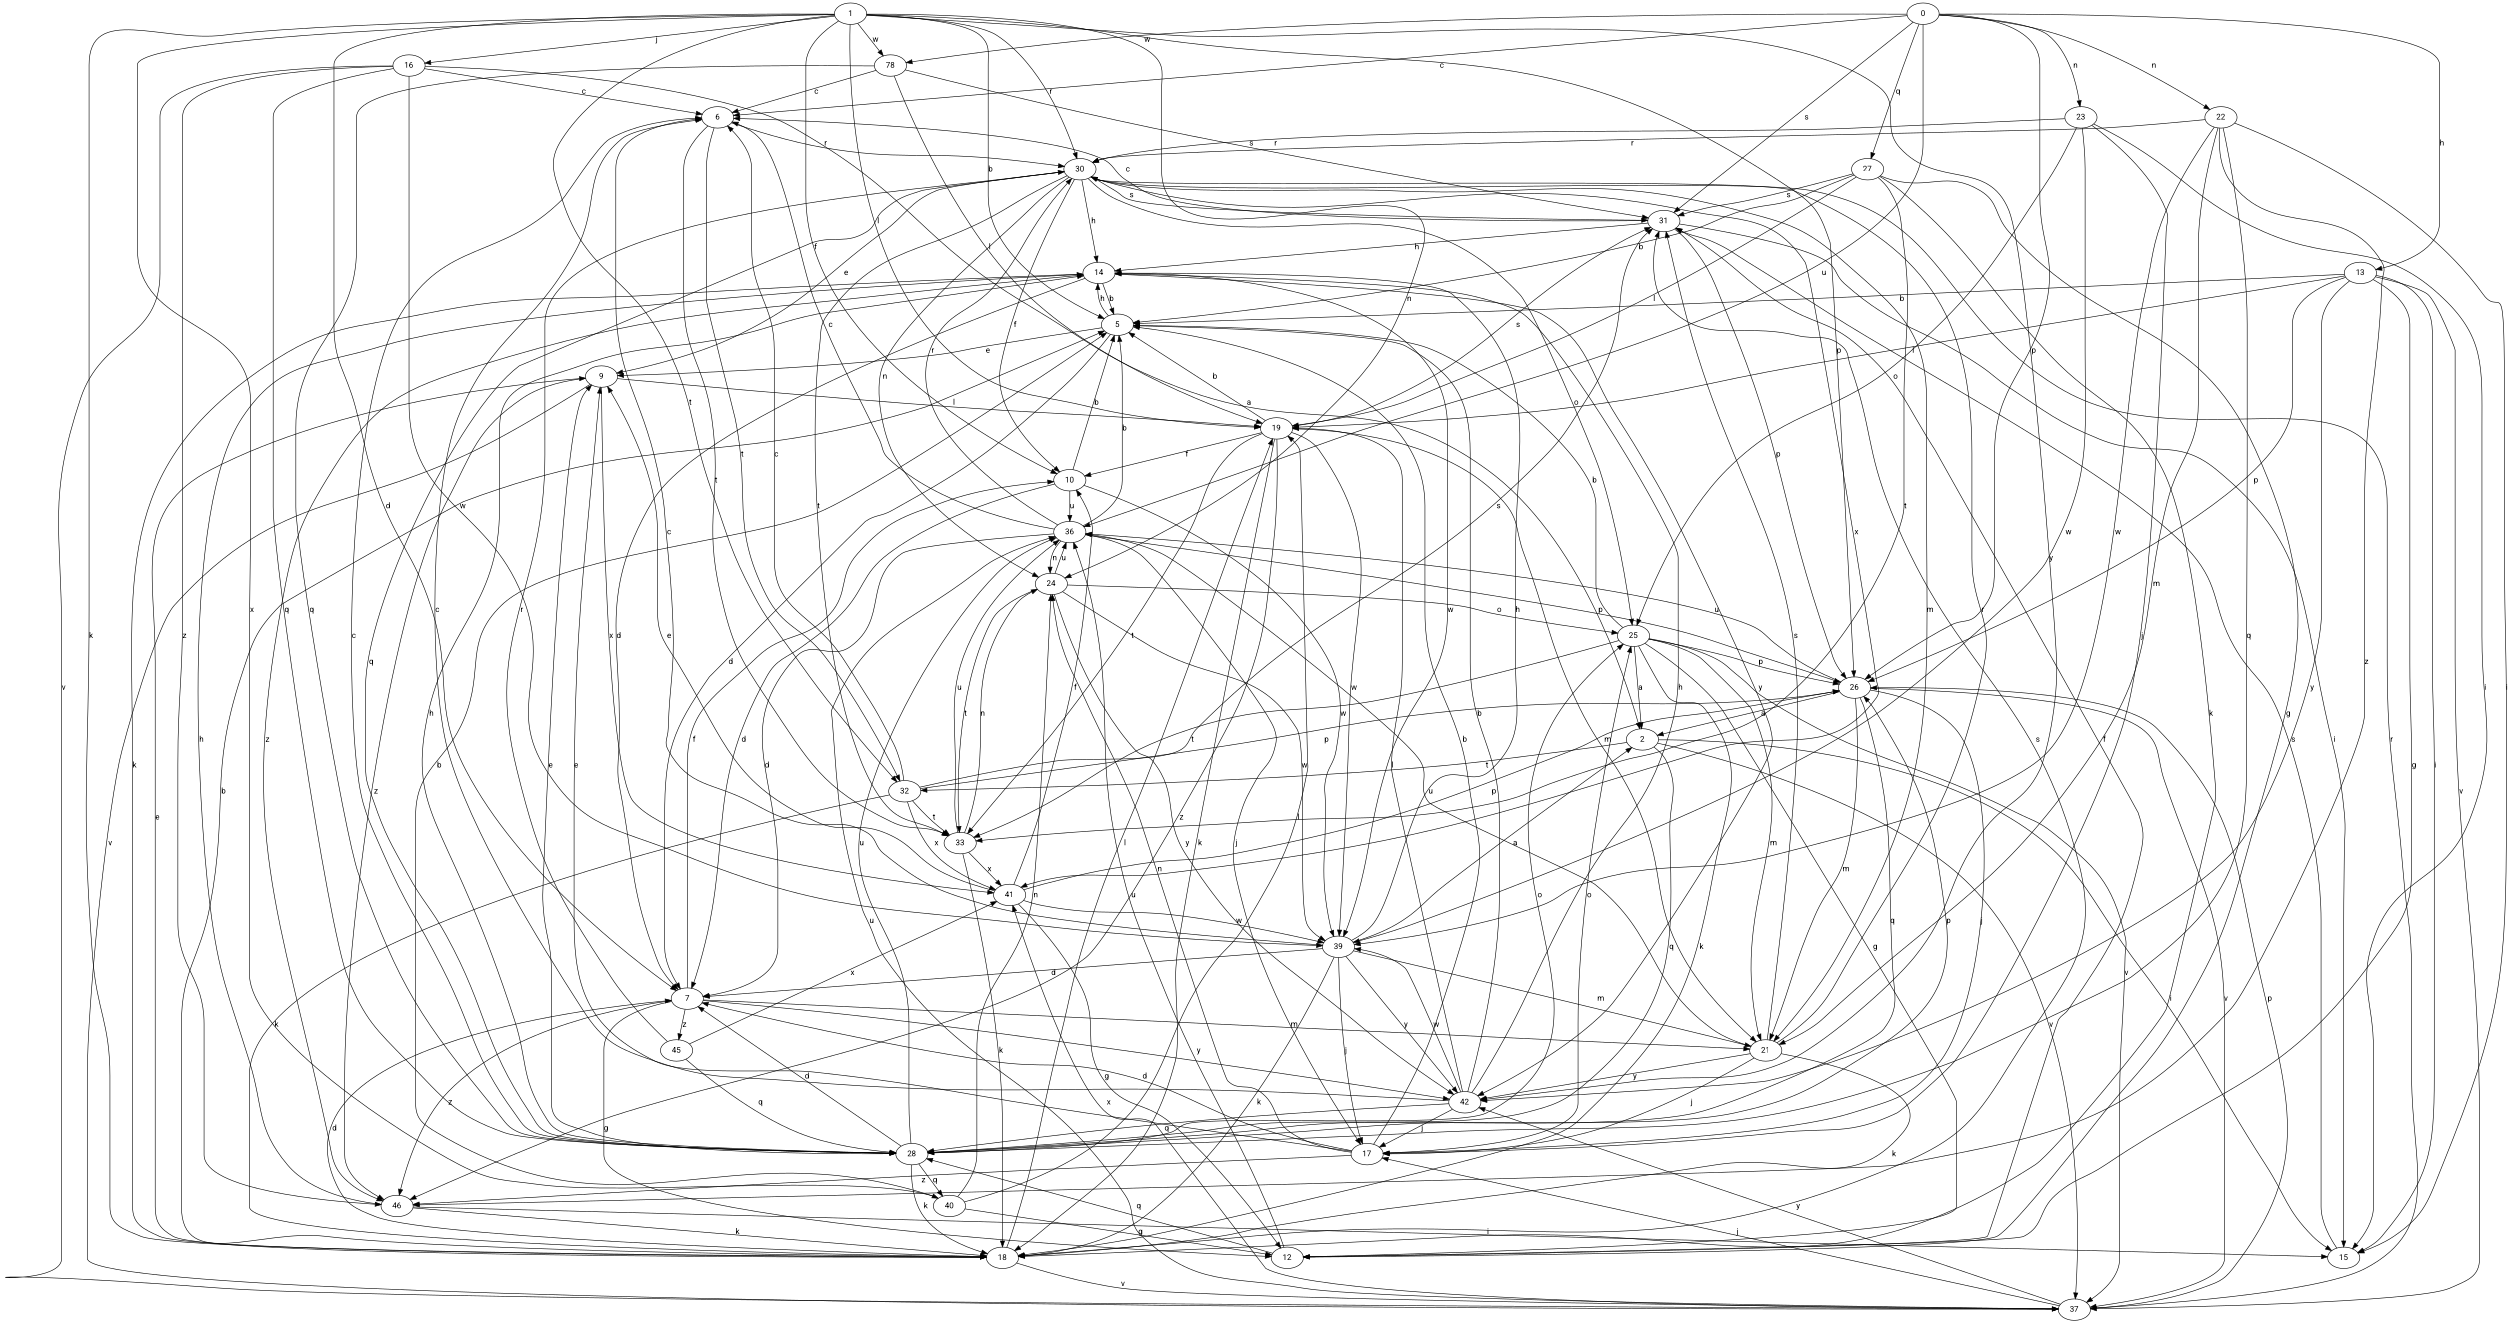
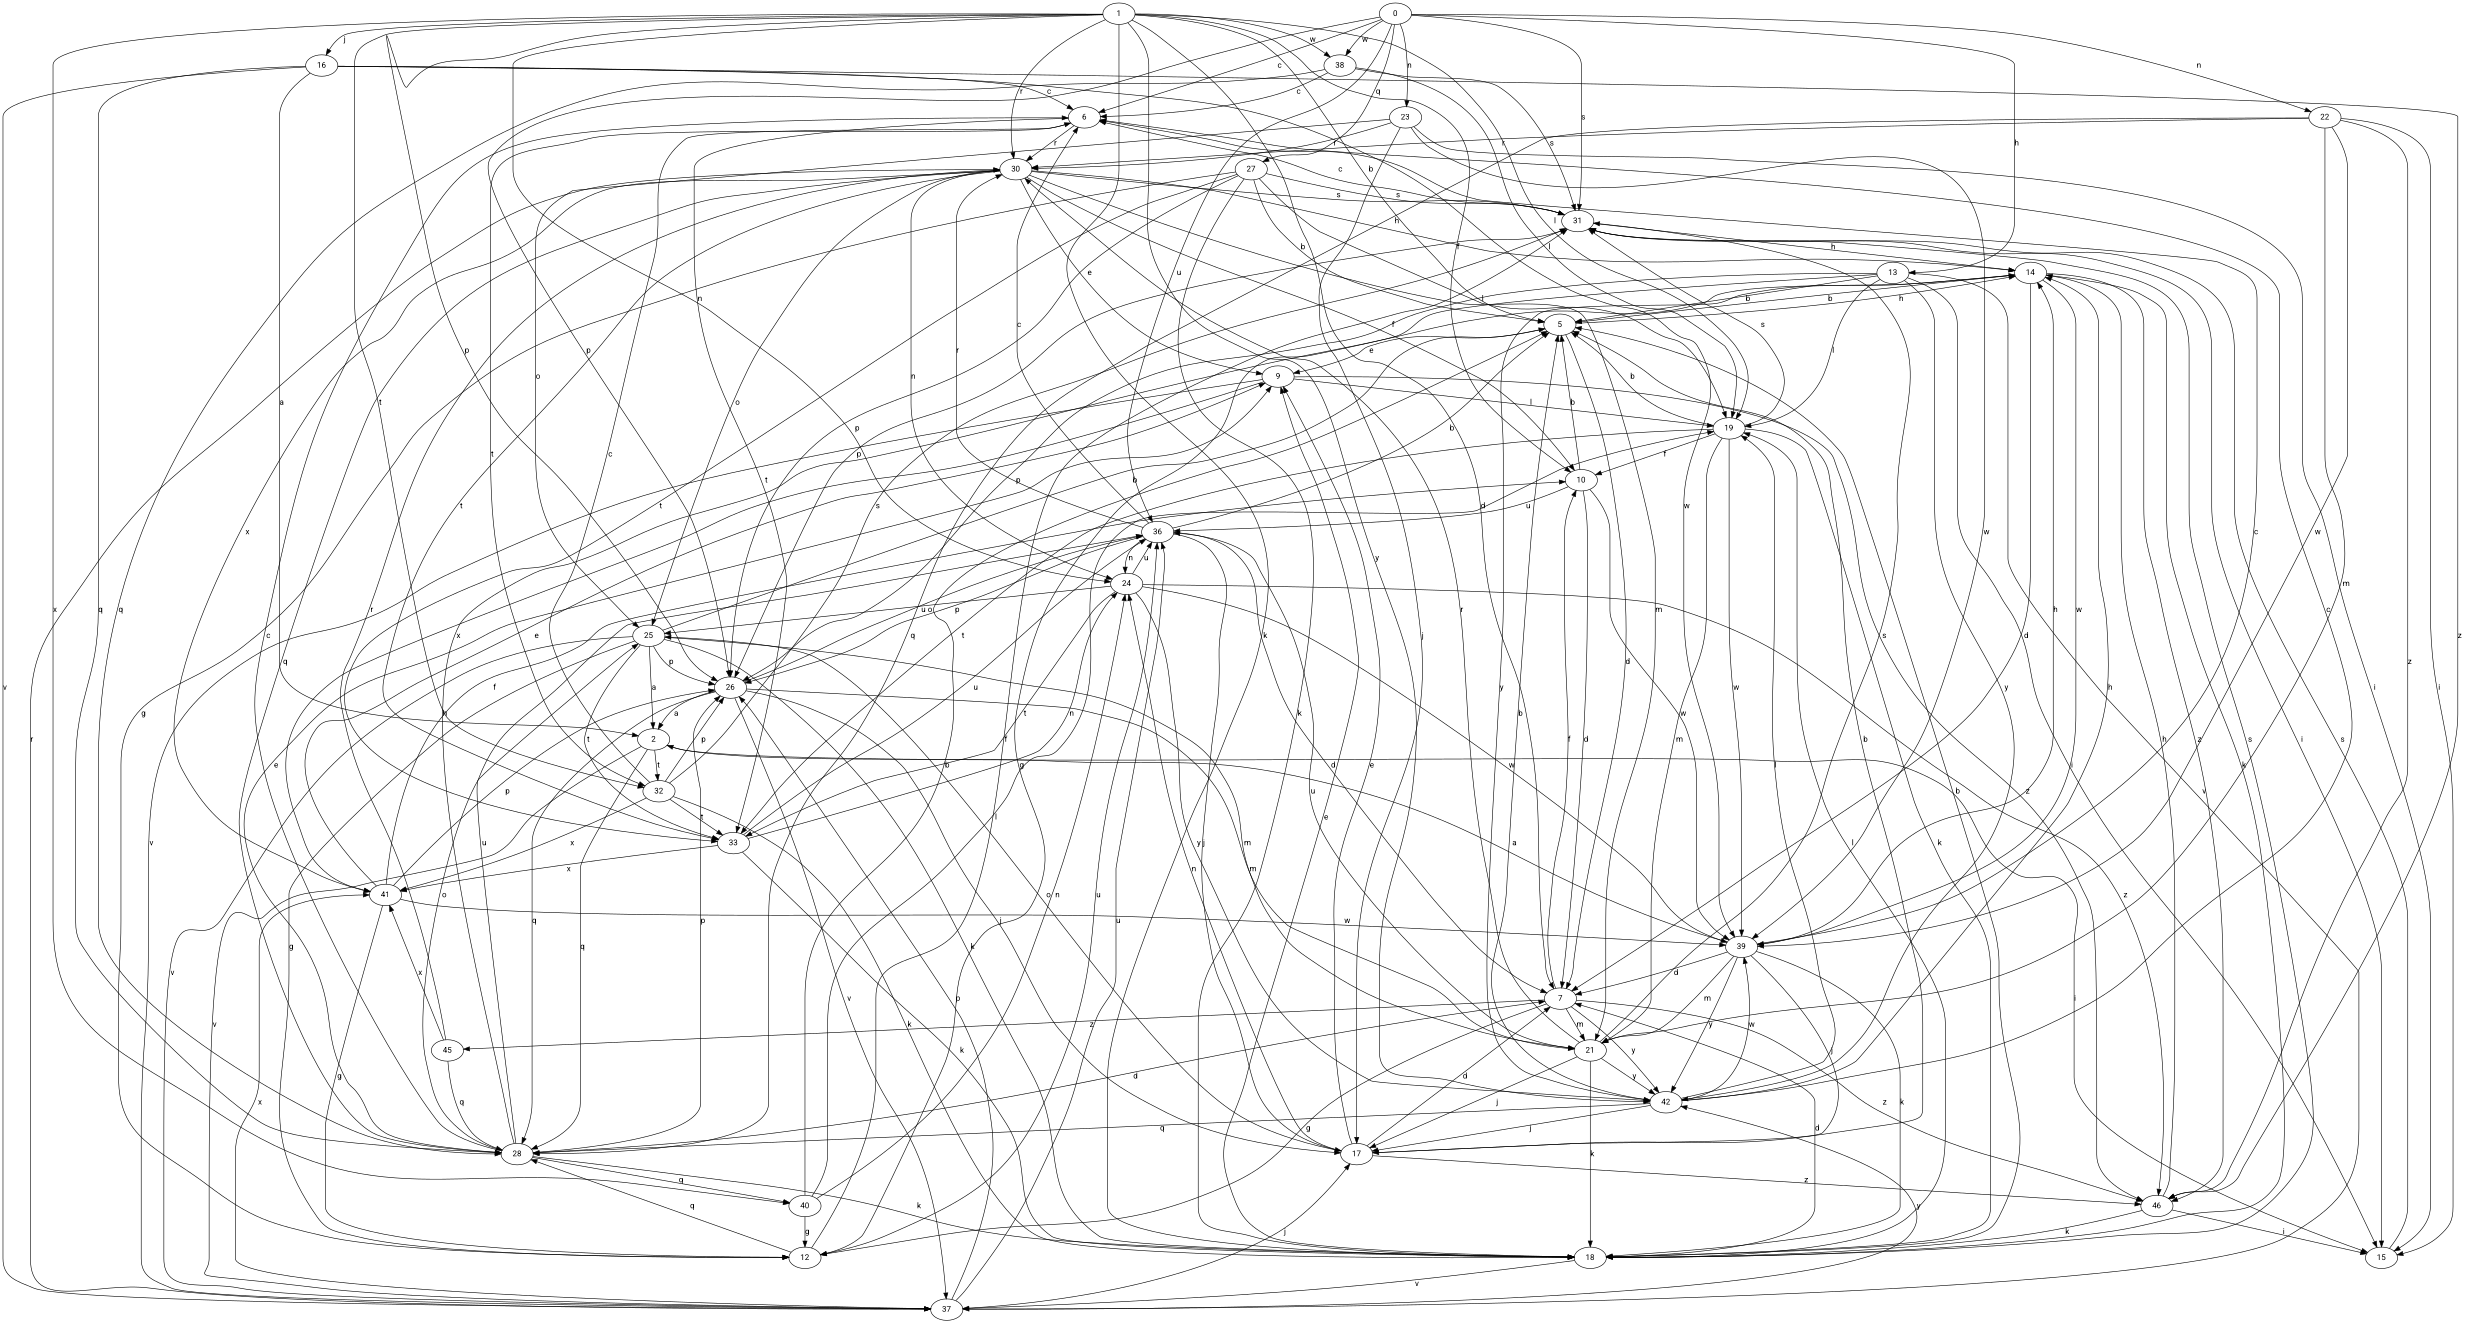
node "78": label "78" -> "38"
edge "27" -> "26": added, label "p"
edge "19" -> "46": now "24" -> "46"
